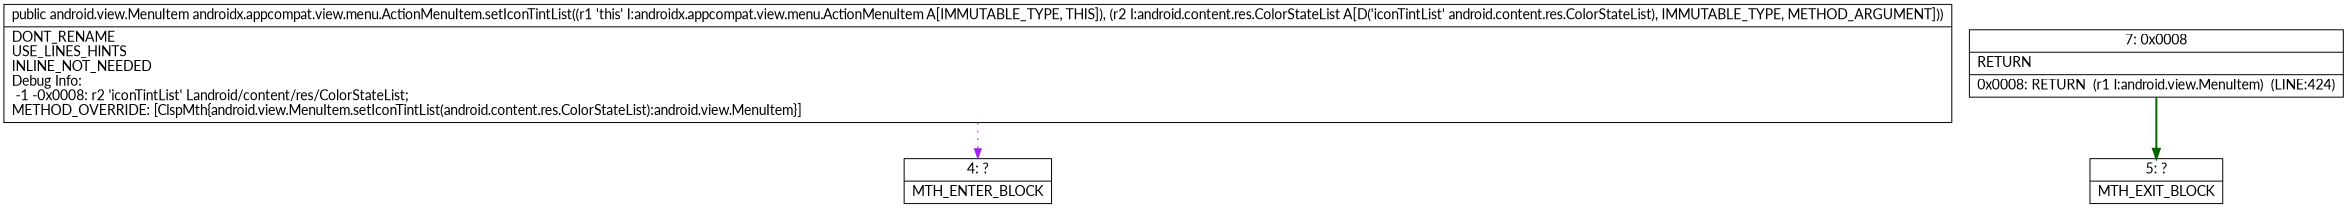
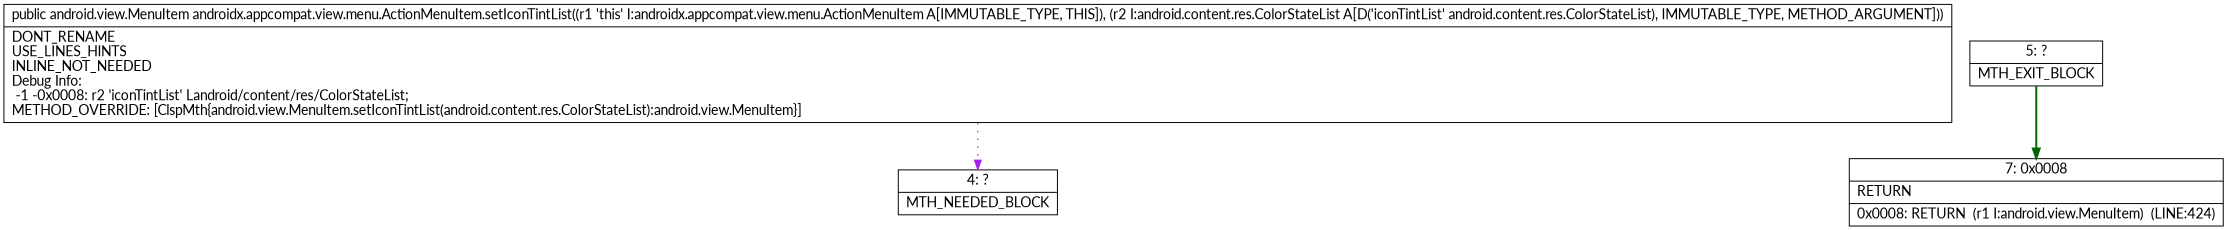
edge "7: 0x0008" -> "5: ?": reversed
node "4: ?": text "MTH_ENTER_BLOCK" -> "MTH_NEEDED_BLOCK"
